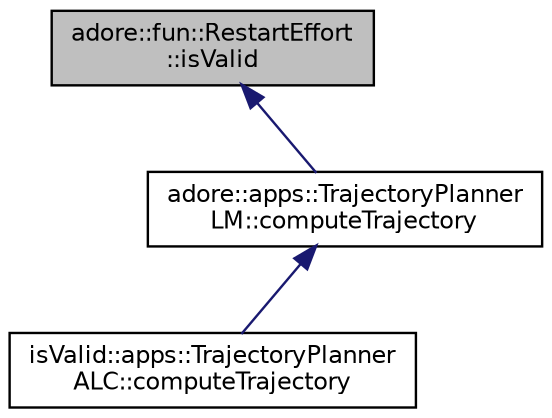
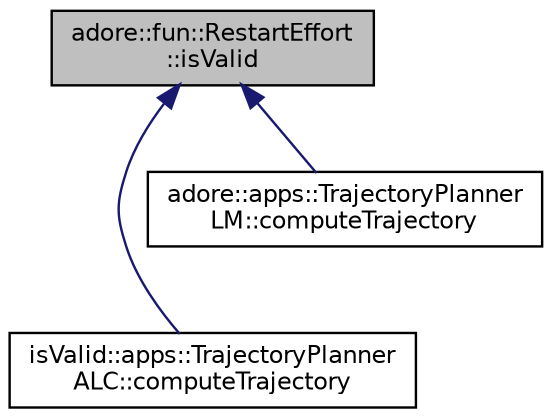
edge "isValid::apps::TrajectoryPlanner ALC::computeTrajectory" -> "adore::apps::TrajectoryPlanner LM::computeTrajectory": now "isValid::apps::TrajectoryPlanner ALC::computeTrajectory" -> "adore::fun::RestartEffort ::isValid"
